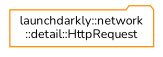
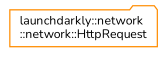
node "launchdarkly::network ::detail::HttpRequest": label "launchdarkly::network ::detail::HttpRequest" -> "launchdarkly::network ::network::HttpRequest"
